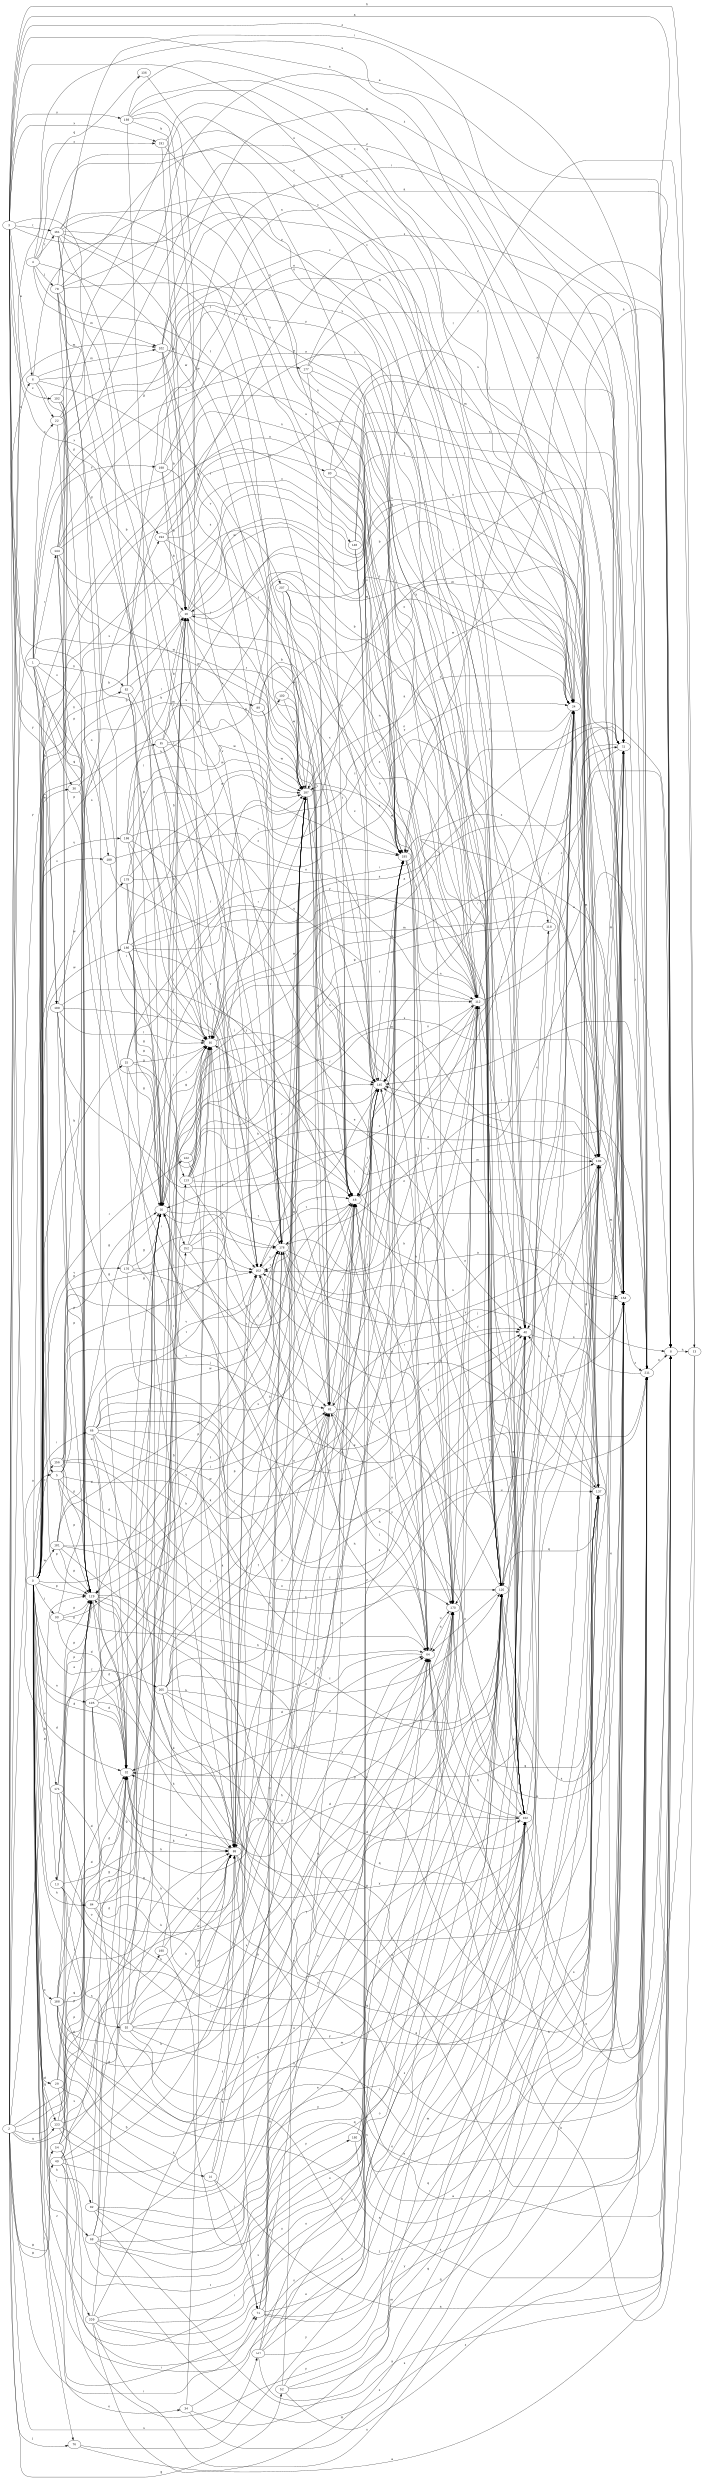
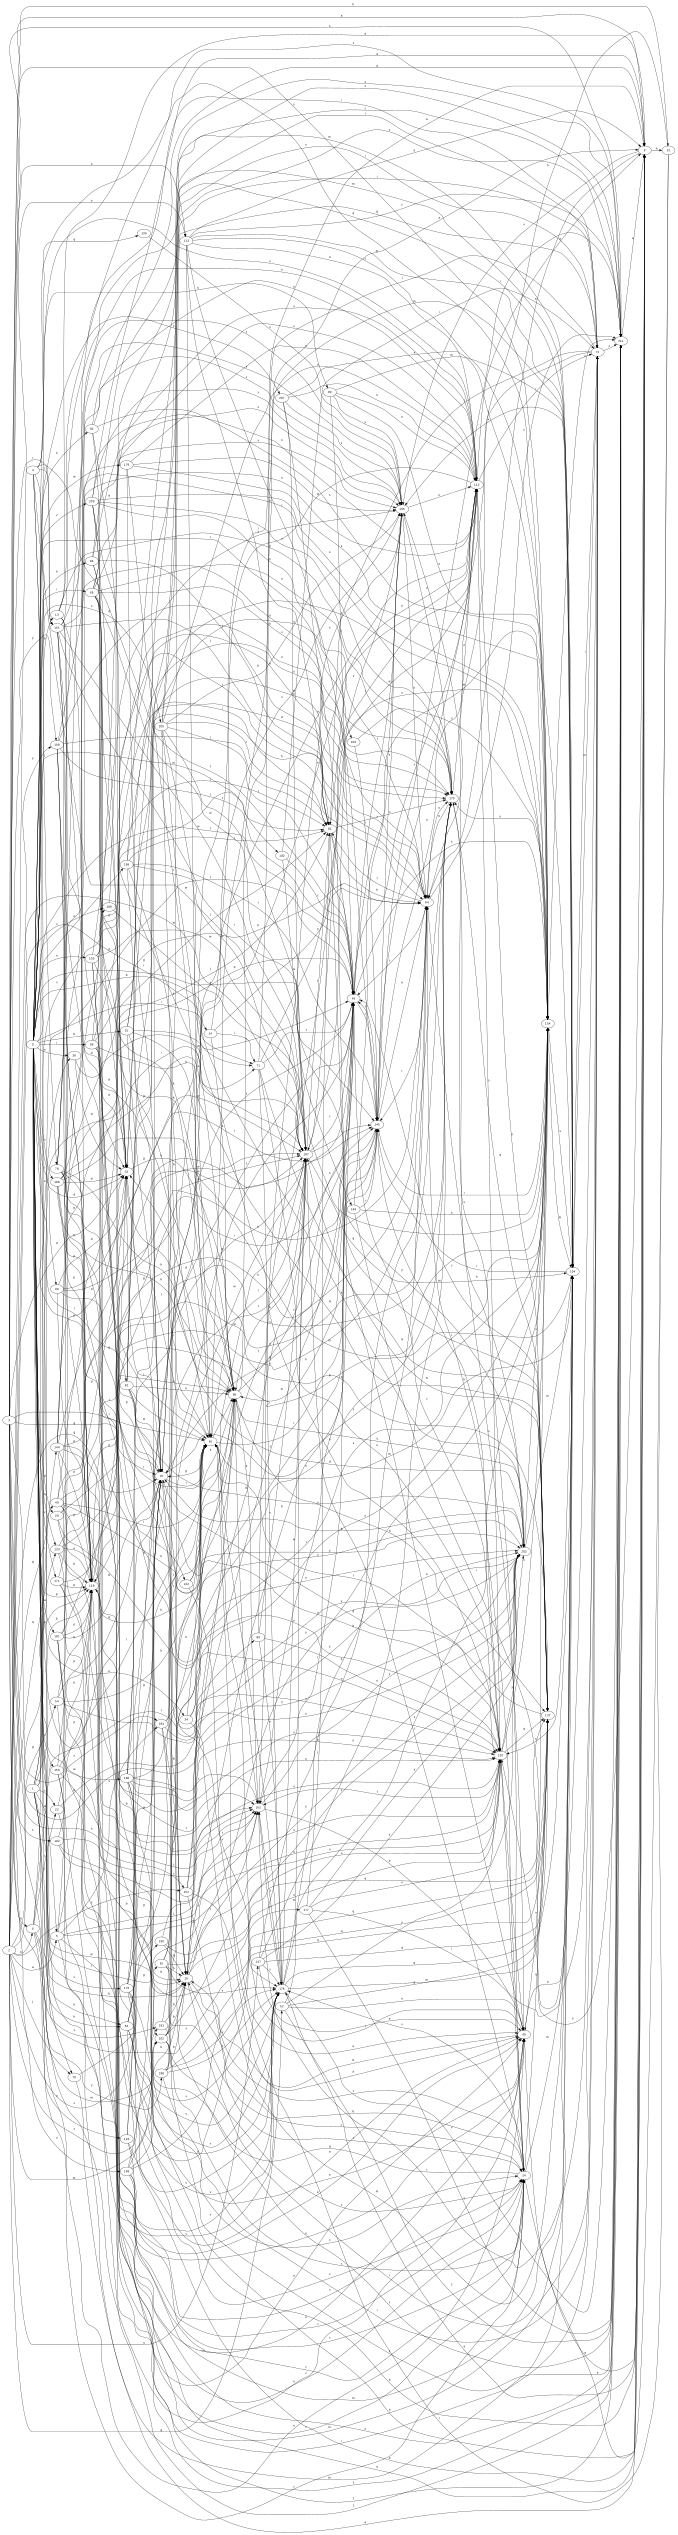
edge "40" -> "118": reversed
